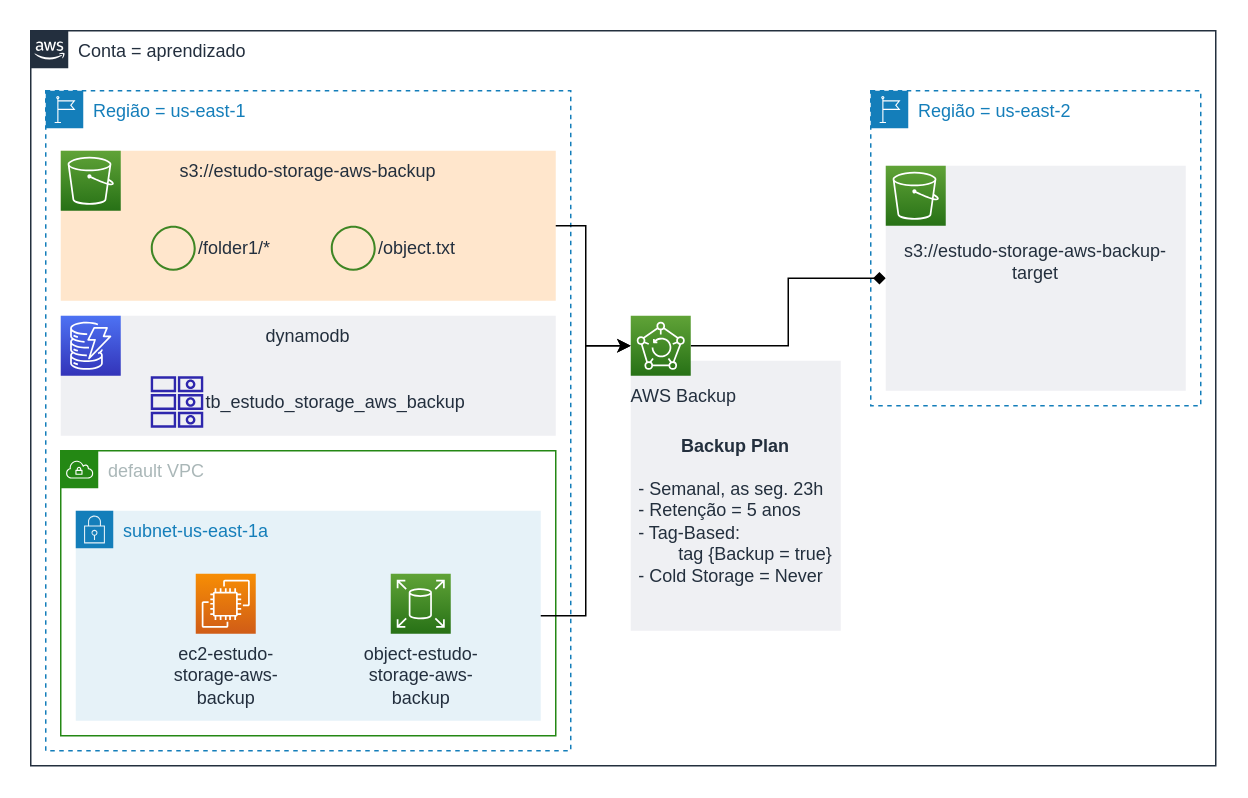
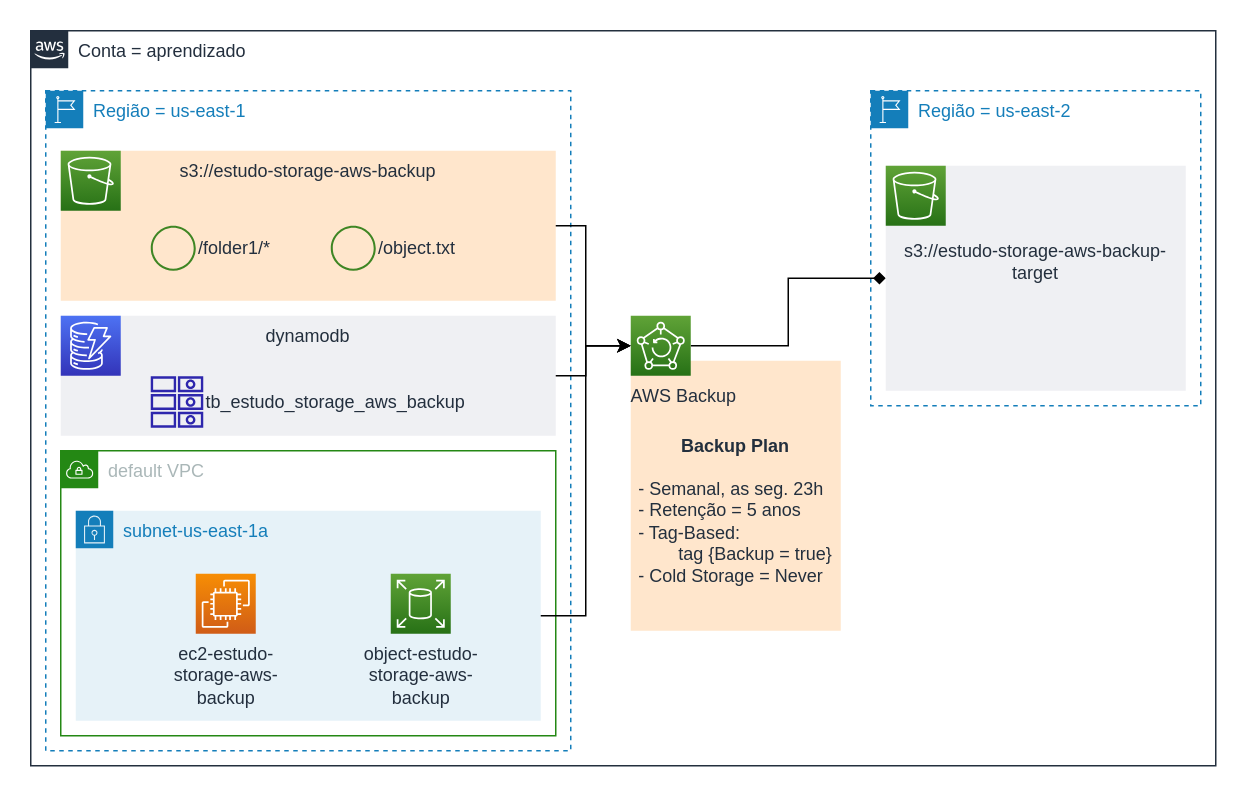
edge "dynamodb" -> "AWS Backup": added
node "Backup Plan - Semanal, as seg. 23h - Retenção = 5 anos - Tag-Based: tag {Backup = true} - Cold Storage = Never": fillcolor #eff0f3 -> #ffe6cc
